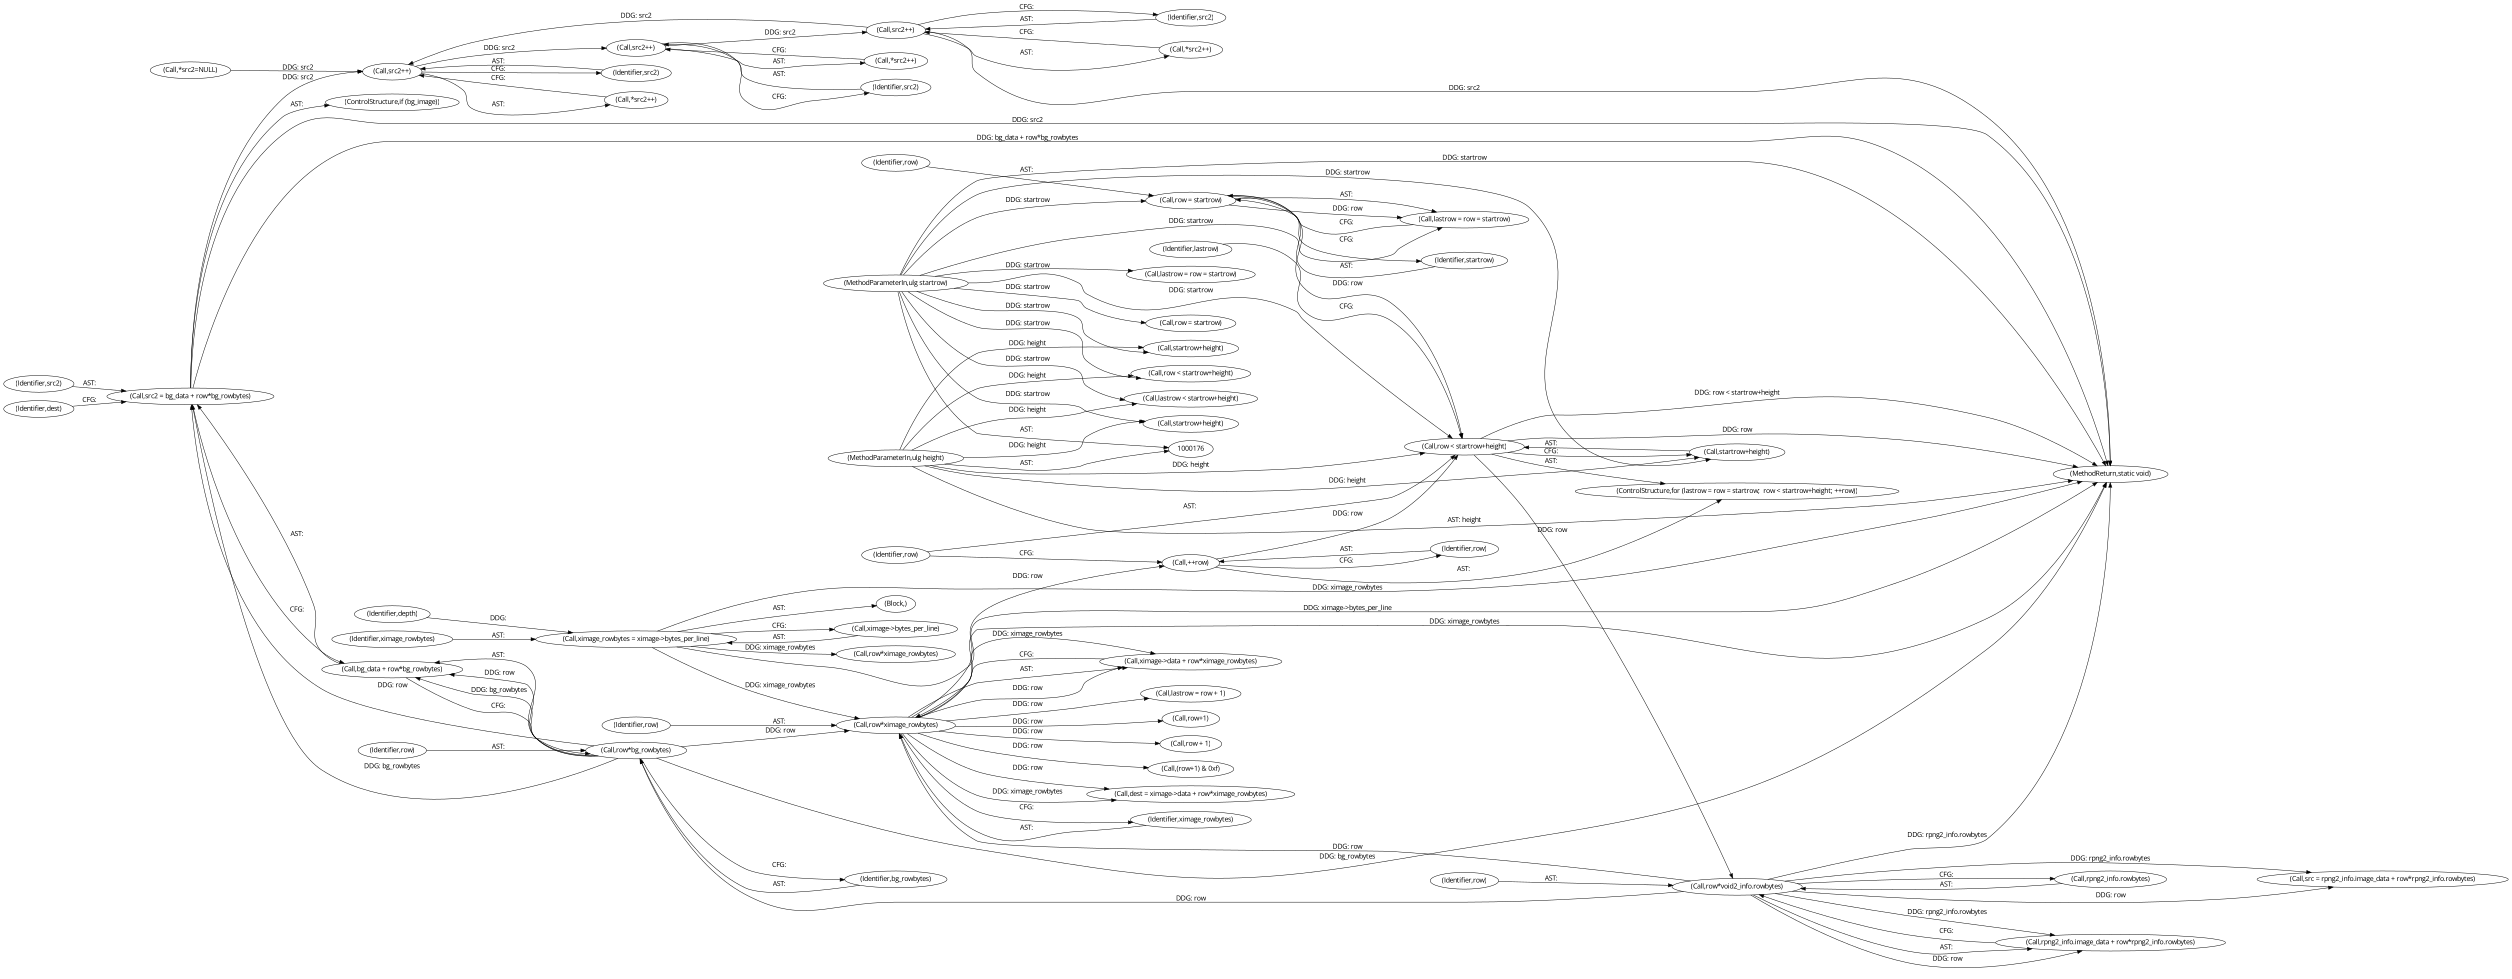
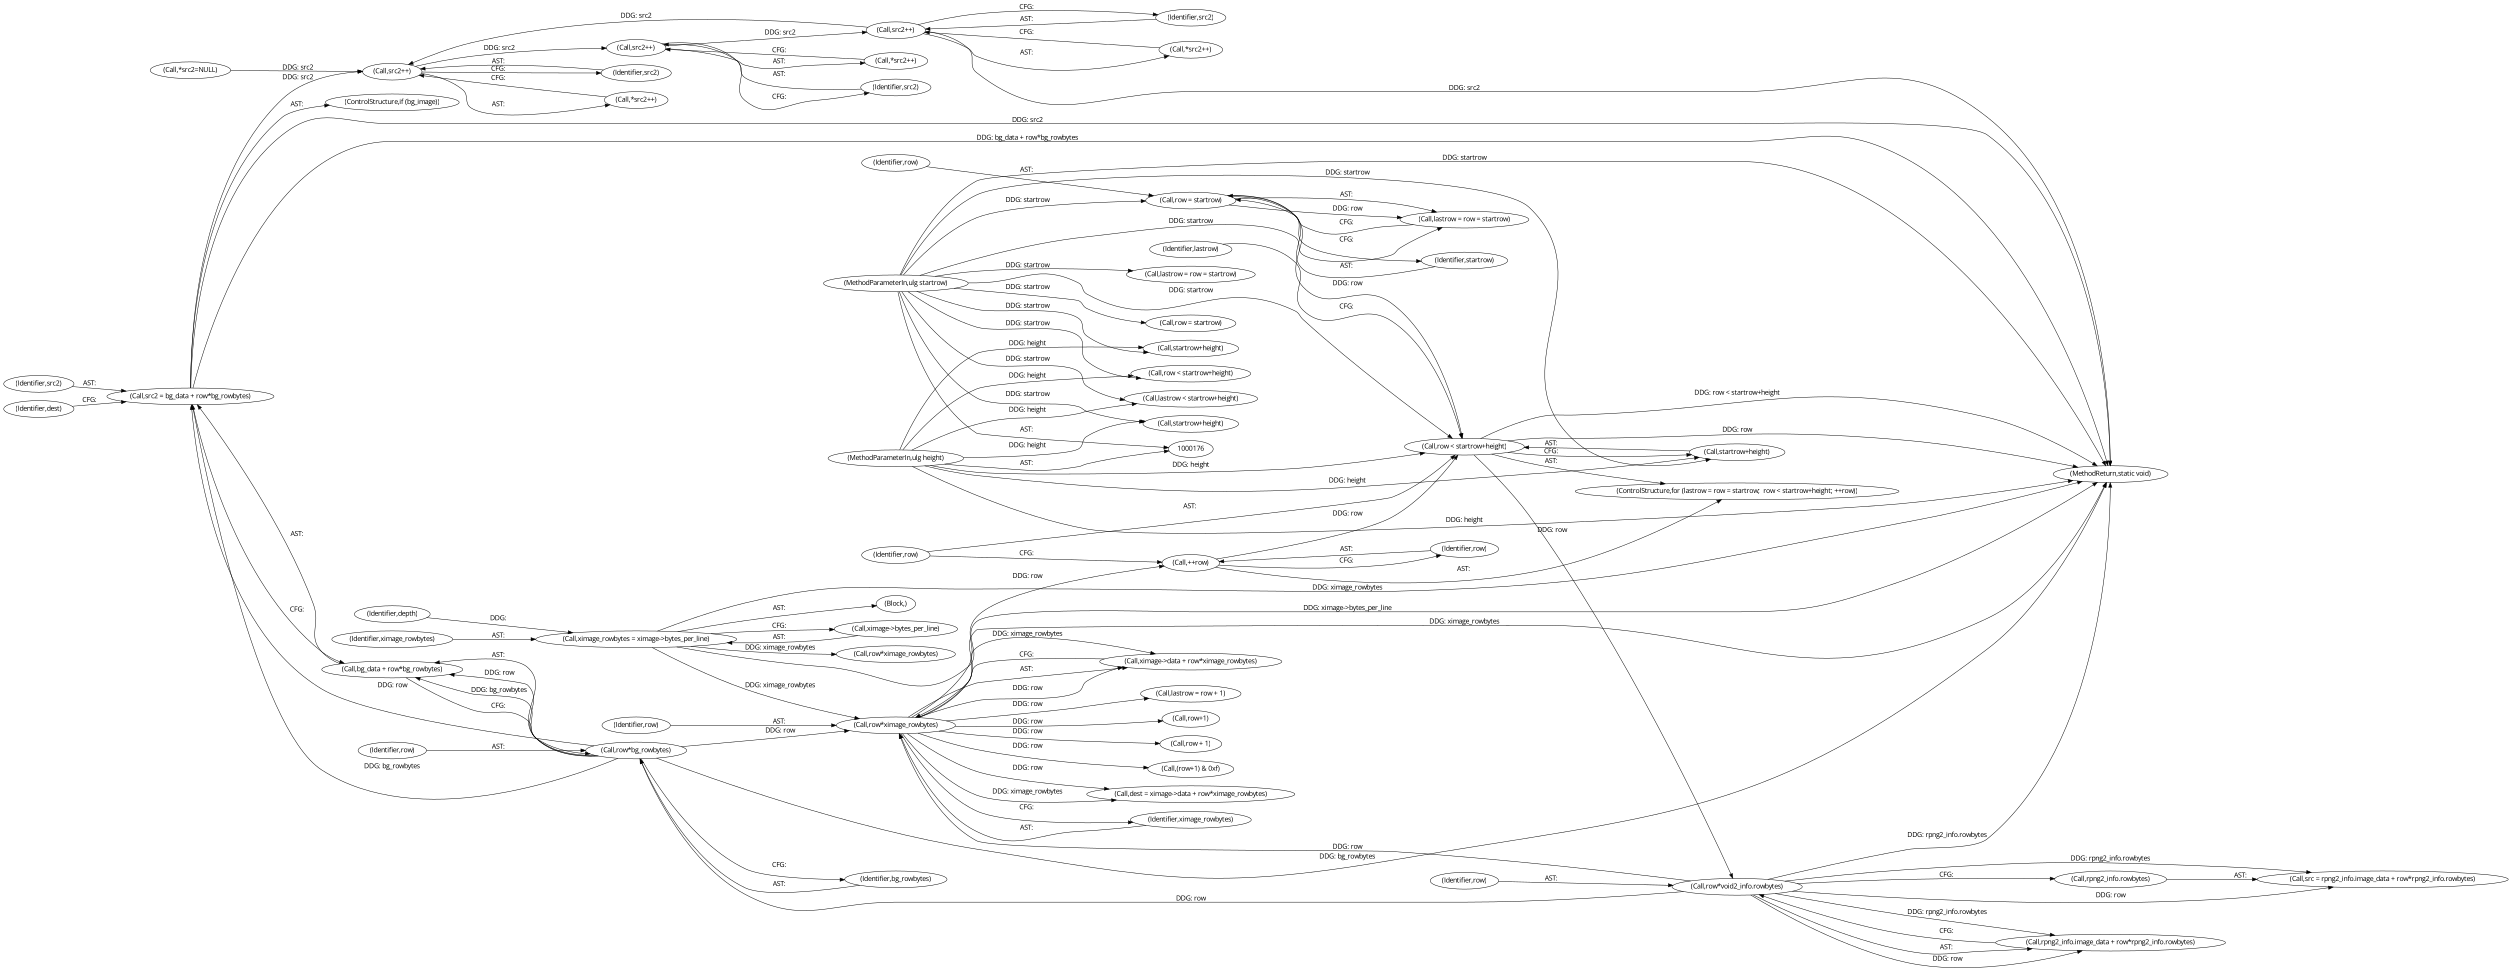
edge "(MethodParameterIn,ulg height)" -> "(MethodReturn,static void)": label "AST: height" -> "DDG: height"
edge "(Call,rpng2_info.rowbytes)" -> "(Call,row*void2_info.rowbytes)": now "(Call,rpng2_info.rowbytes)" -> "(Call,src = rpng2_info.image_data + row*rpng2_info.rowbytes)"
